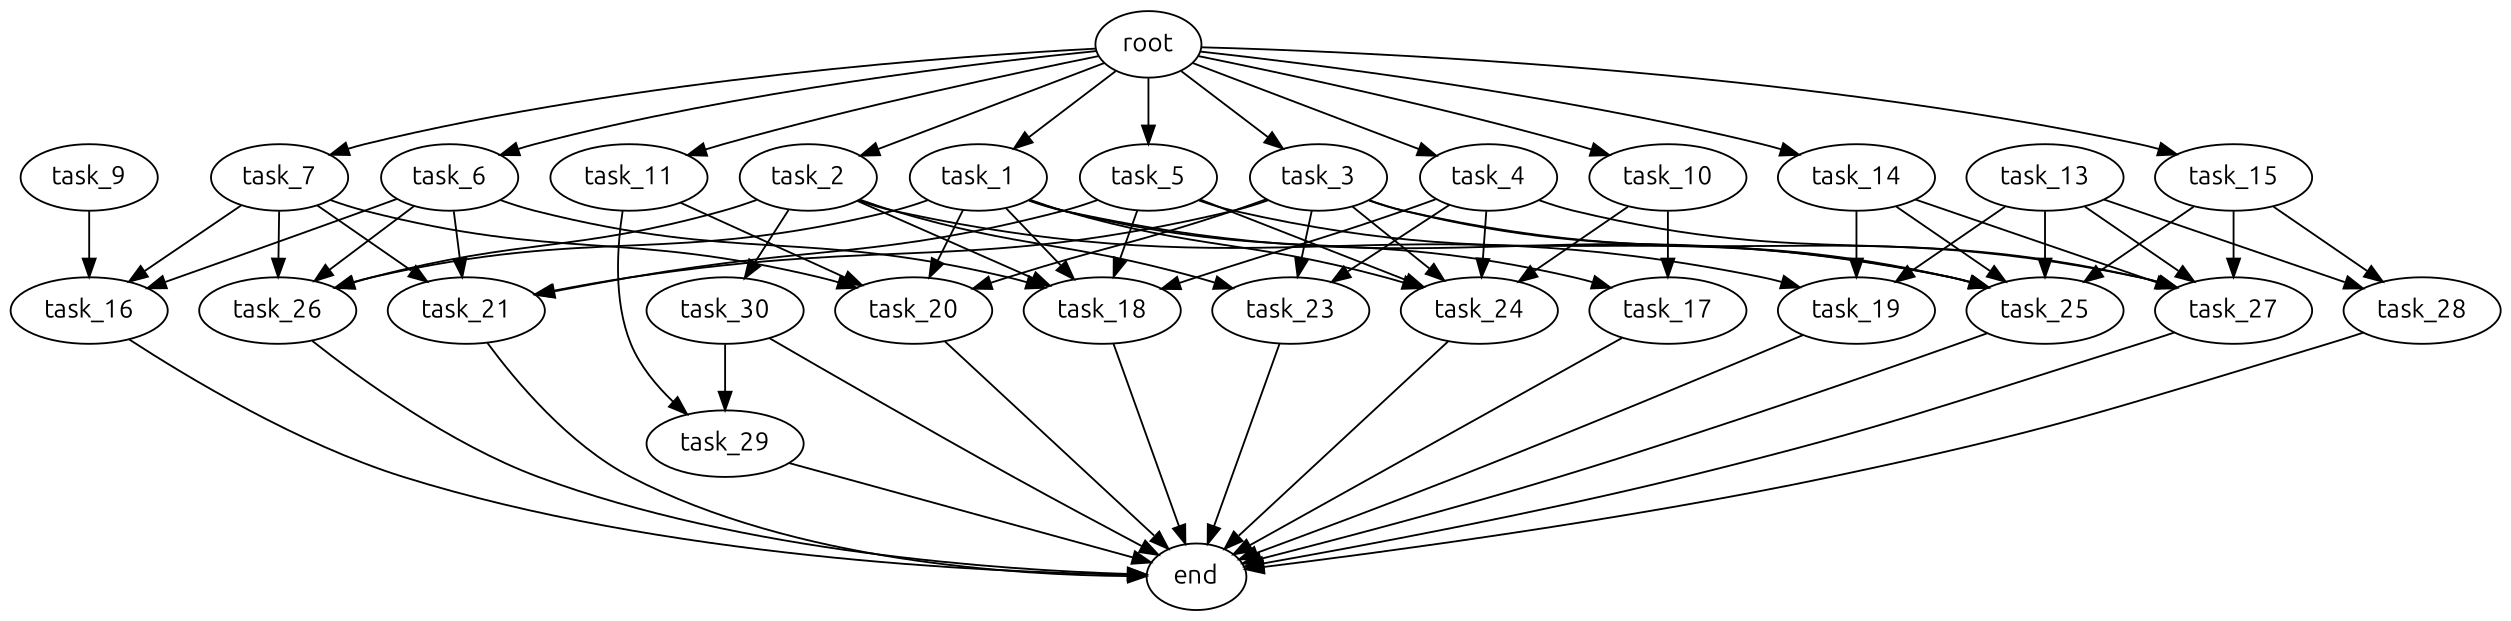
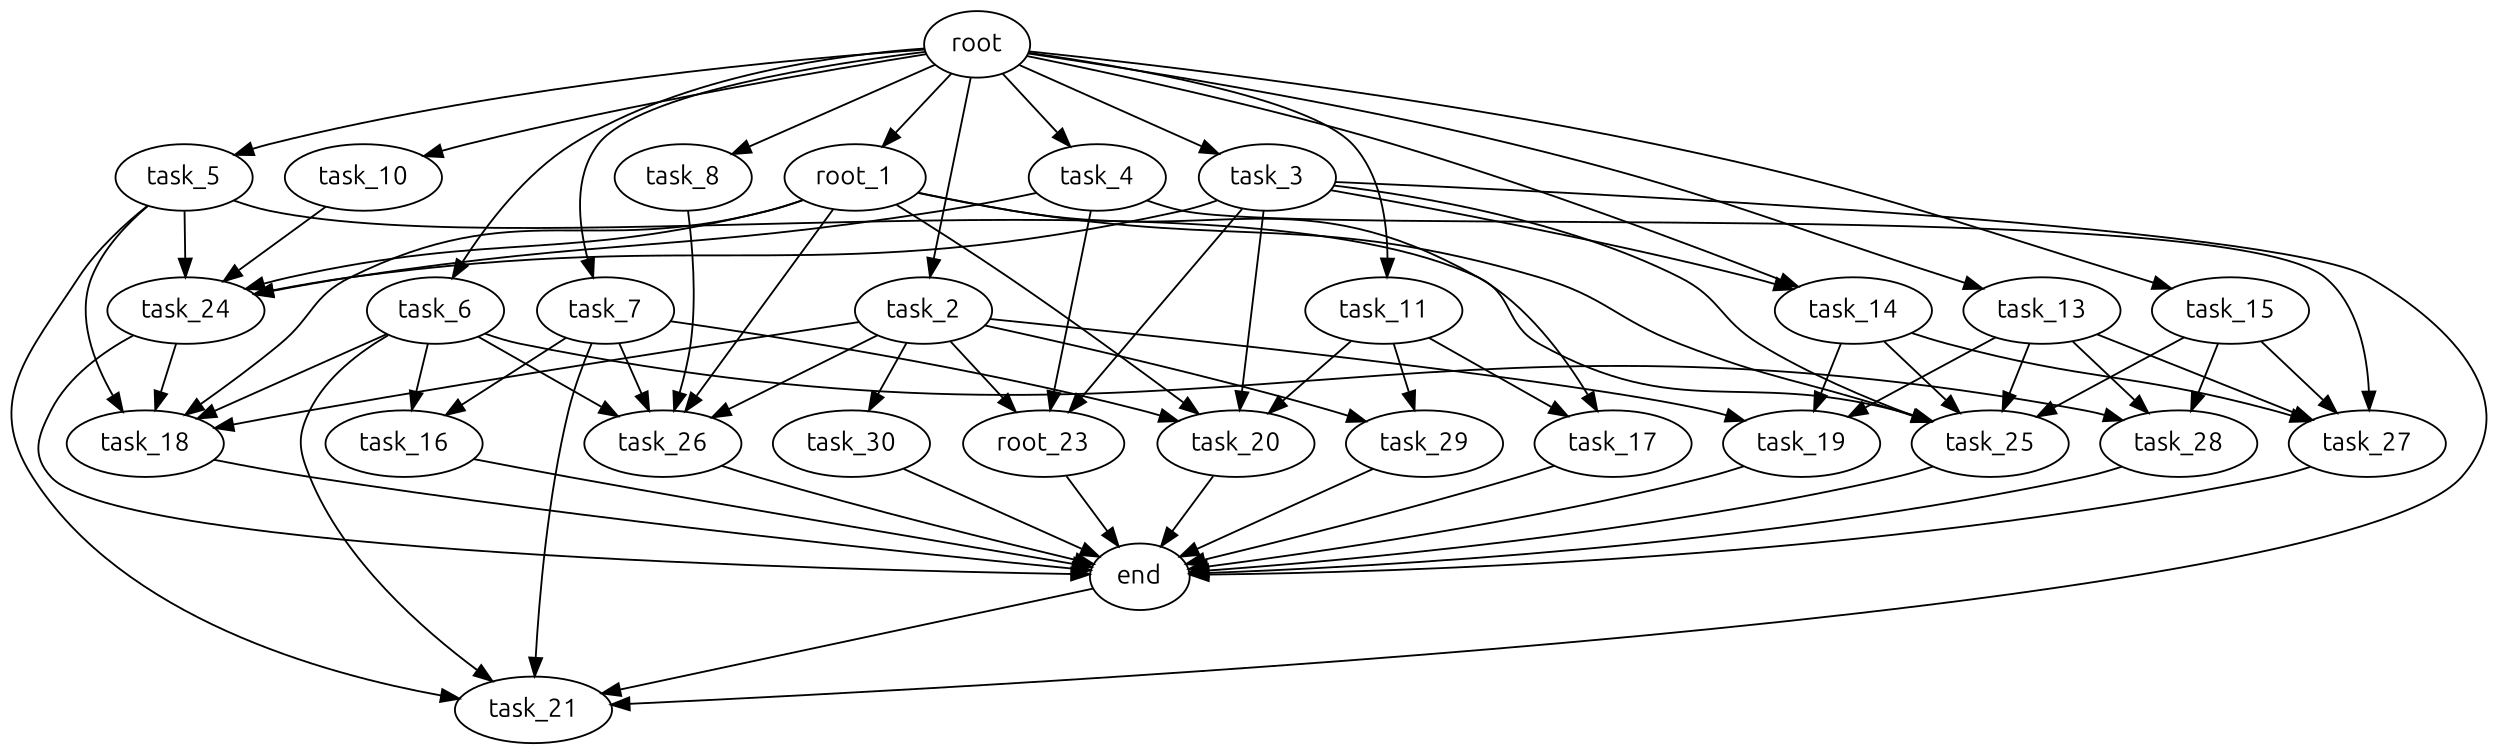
edge "root" -> "task_13": added
node "task_9": removed
node "task_8": added
node "task_1": label "task_1" -> "root_1"
edge "task_10" -> "task_17": now "task_11" -> "task_17"
edge "task_3" -> "task_27": now "task_3" -> "task_14"
edge "task_4" -> "task_18": now "task_24" -> "task_18"
node "task_23": label "task_23" -> "root_23"
edge "task_30" -> "task_29": now "task_2" -> "task_29"
edge "task_6" -> "task_28": added
edge "task_21" -> "end": reversed
